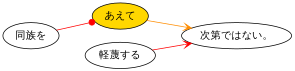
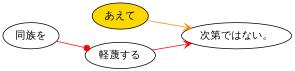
edge "同族を" -> "あえて": now "同族を" -> "軽蔑する"
